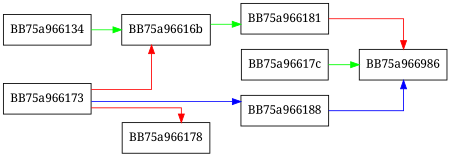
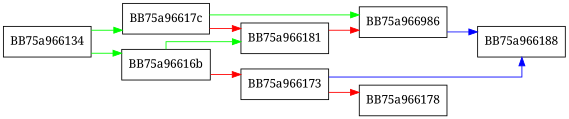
edge "BB75a96617c" -> "BB75a966181": added
edge "BB75a966134" -> "BB75a96617c": added
edge "BB75a966173" -> "BB75a96616b": reversed
edge "BB75a966188" -> "BB75a966986": reversed
